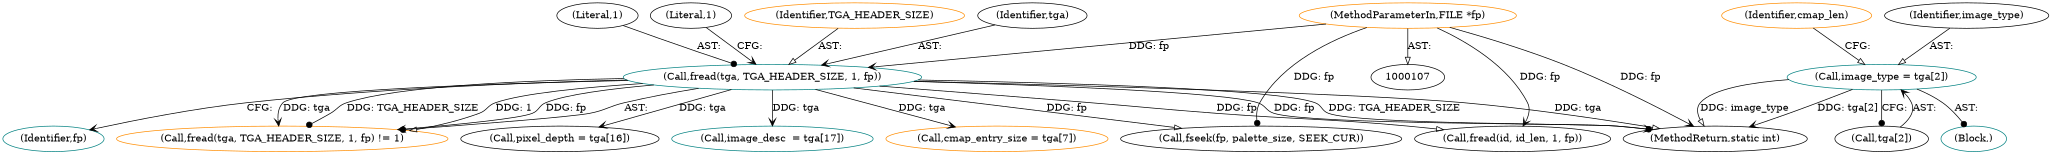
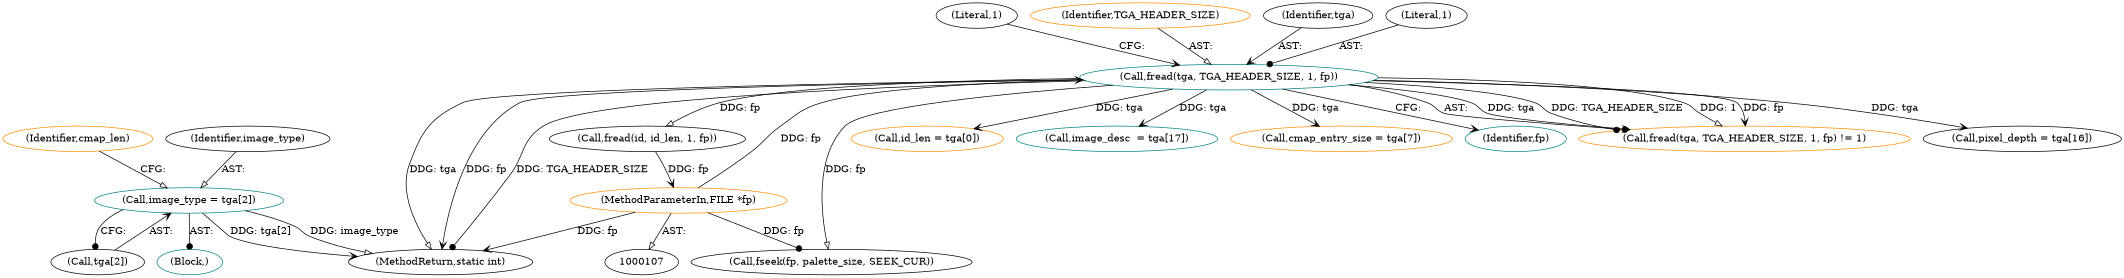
edge "(MethodParameterIn,FILE *fp)" -> "(Call,fread(id, id_len, 1, fp))": reversed
node "(Call,id_len = tga[0])": added
